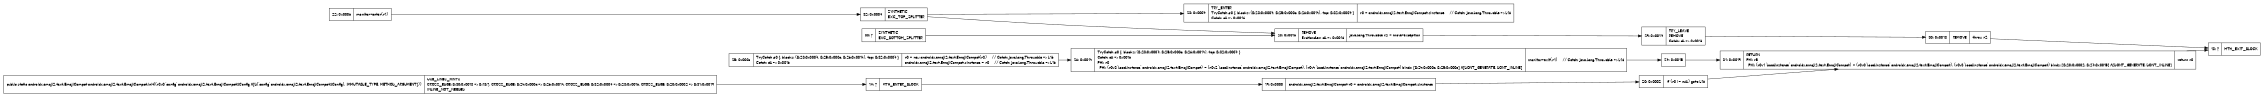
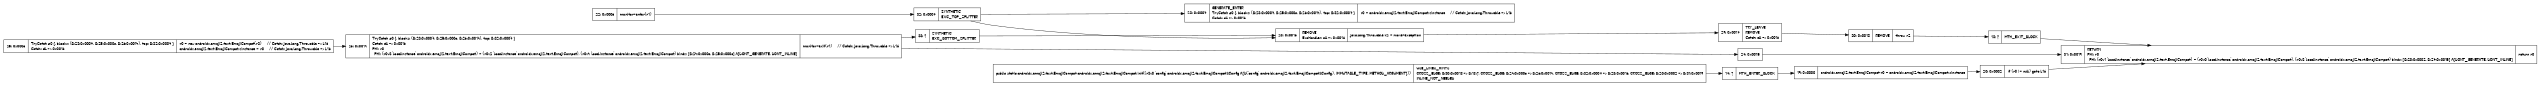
node "23: 0x0007": text "TRY_ENTER" -> "GENERATE_ENTER"
edge "26: 0x0014" -> "33: ?": added
edge "31: 0x0019" -> "18: ?": reversed
node "31: 0x0019": text "PHI: r5" -> "PHI: r0"
